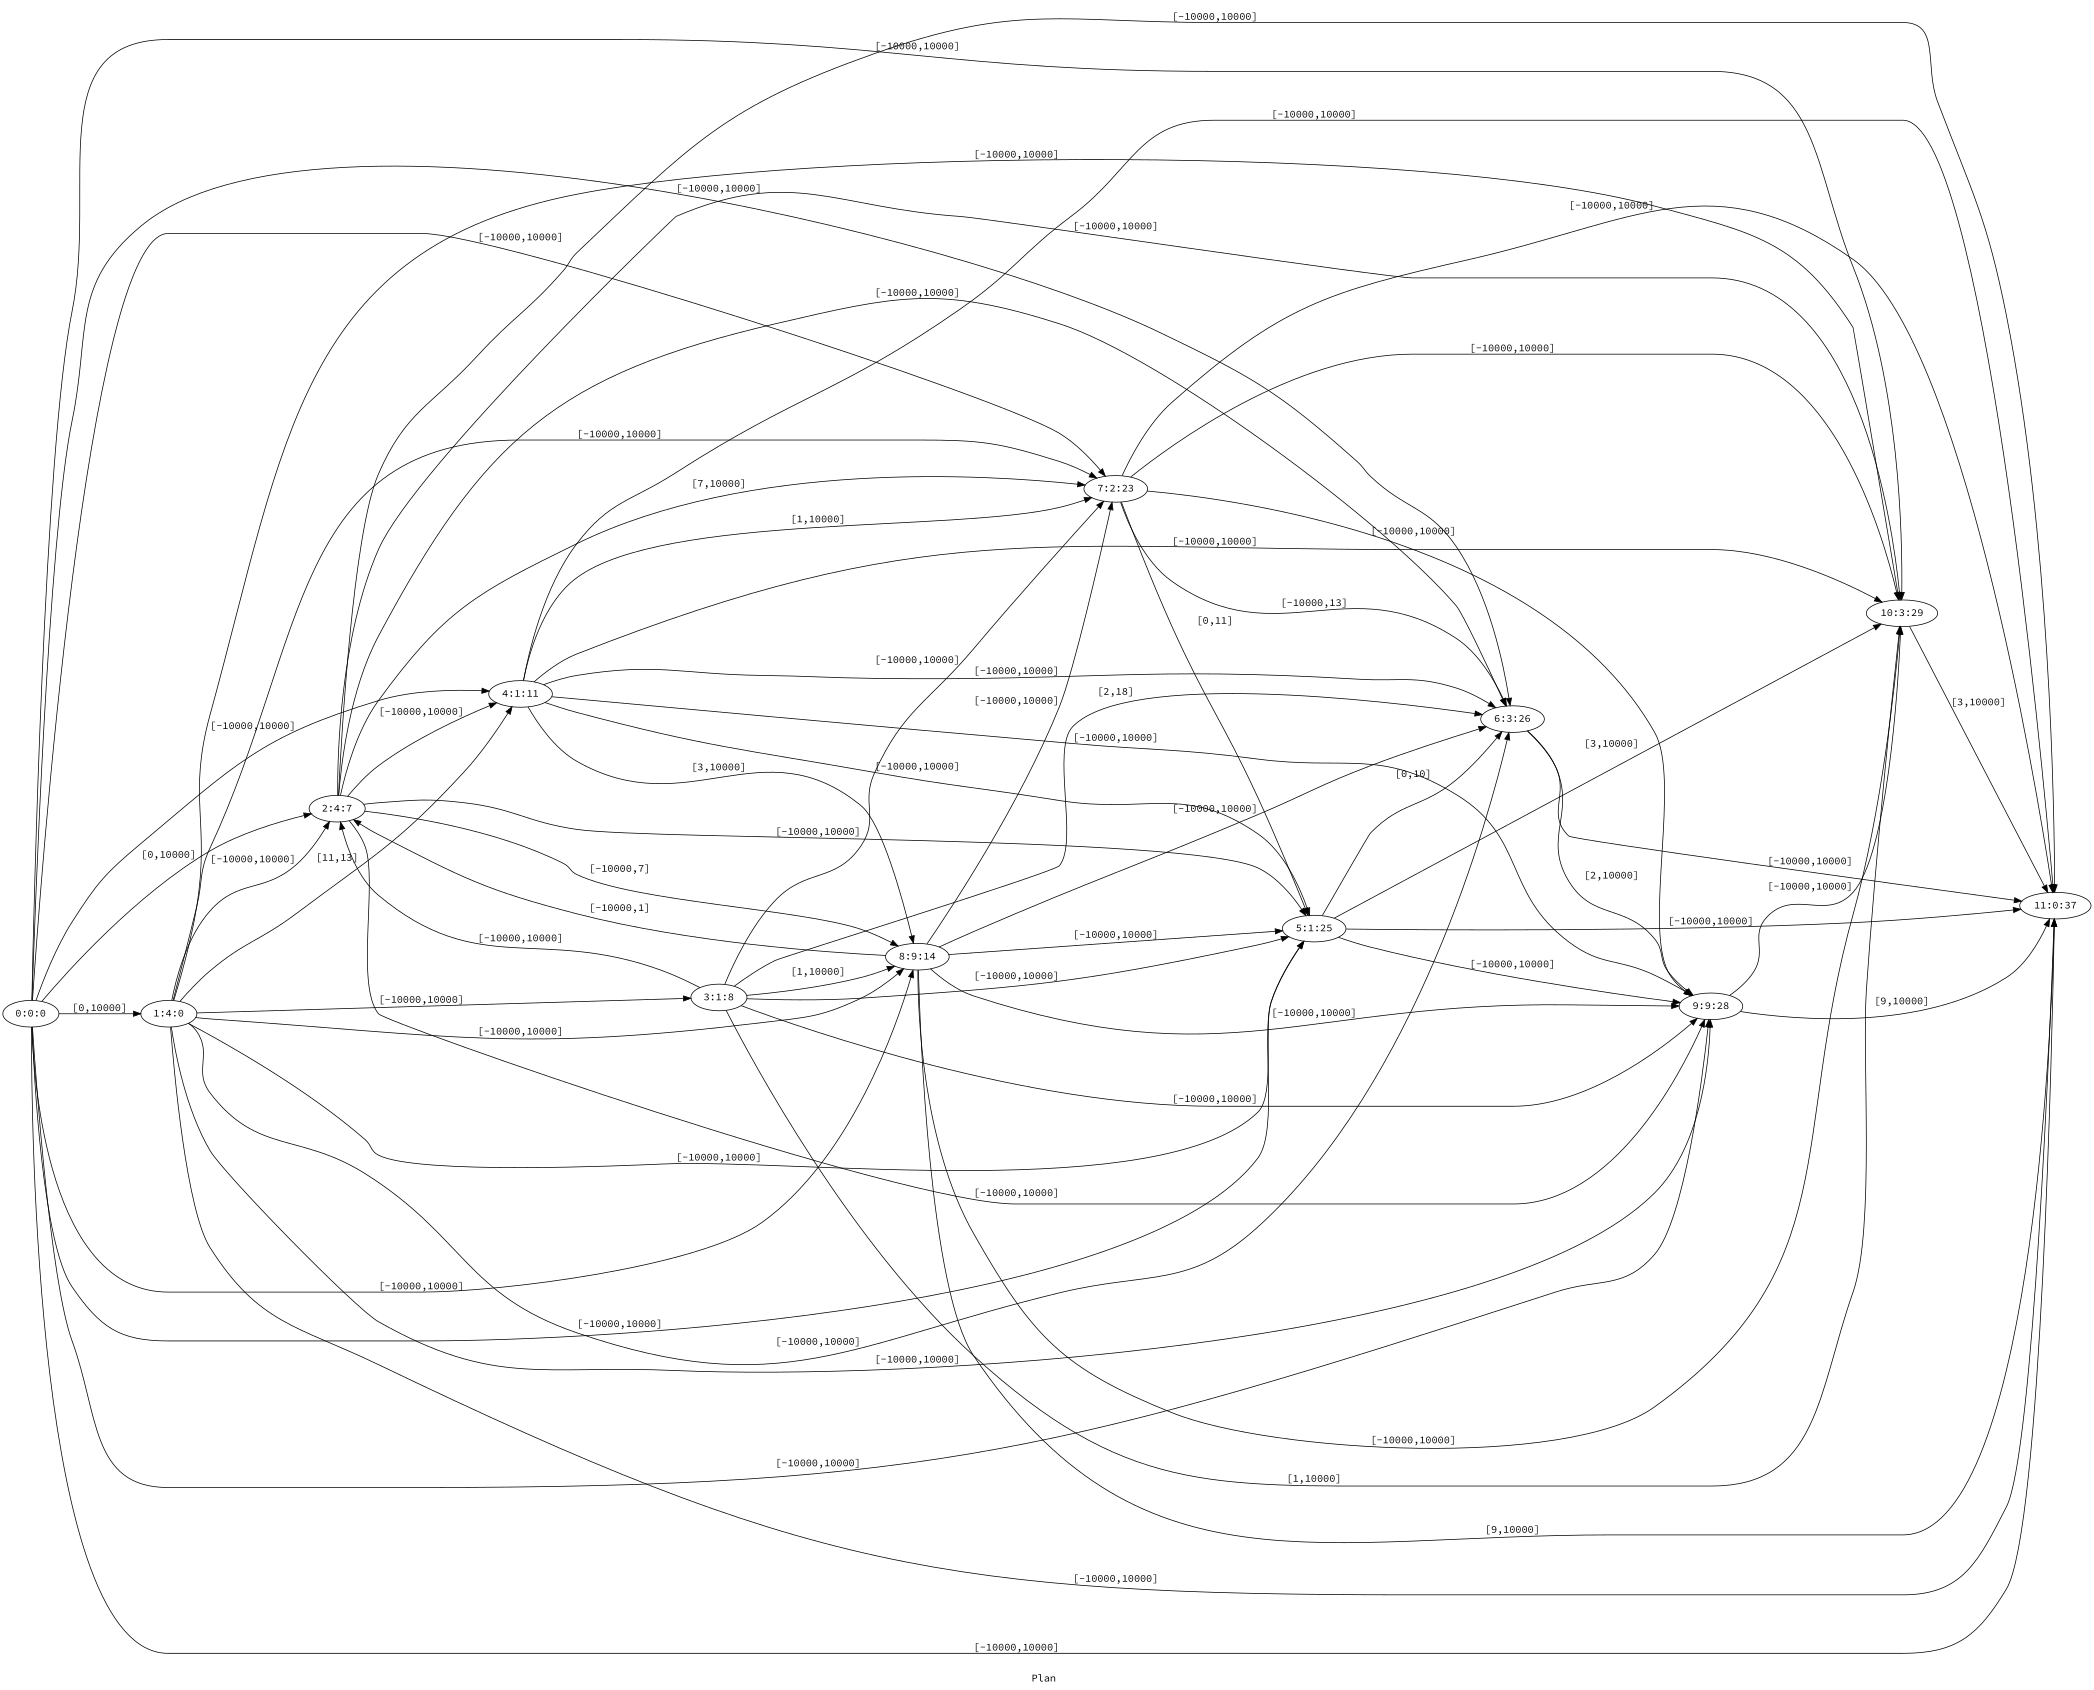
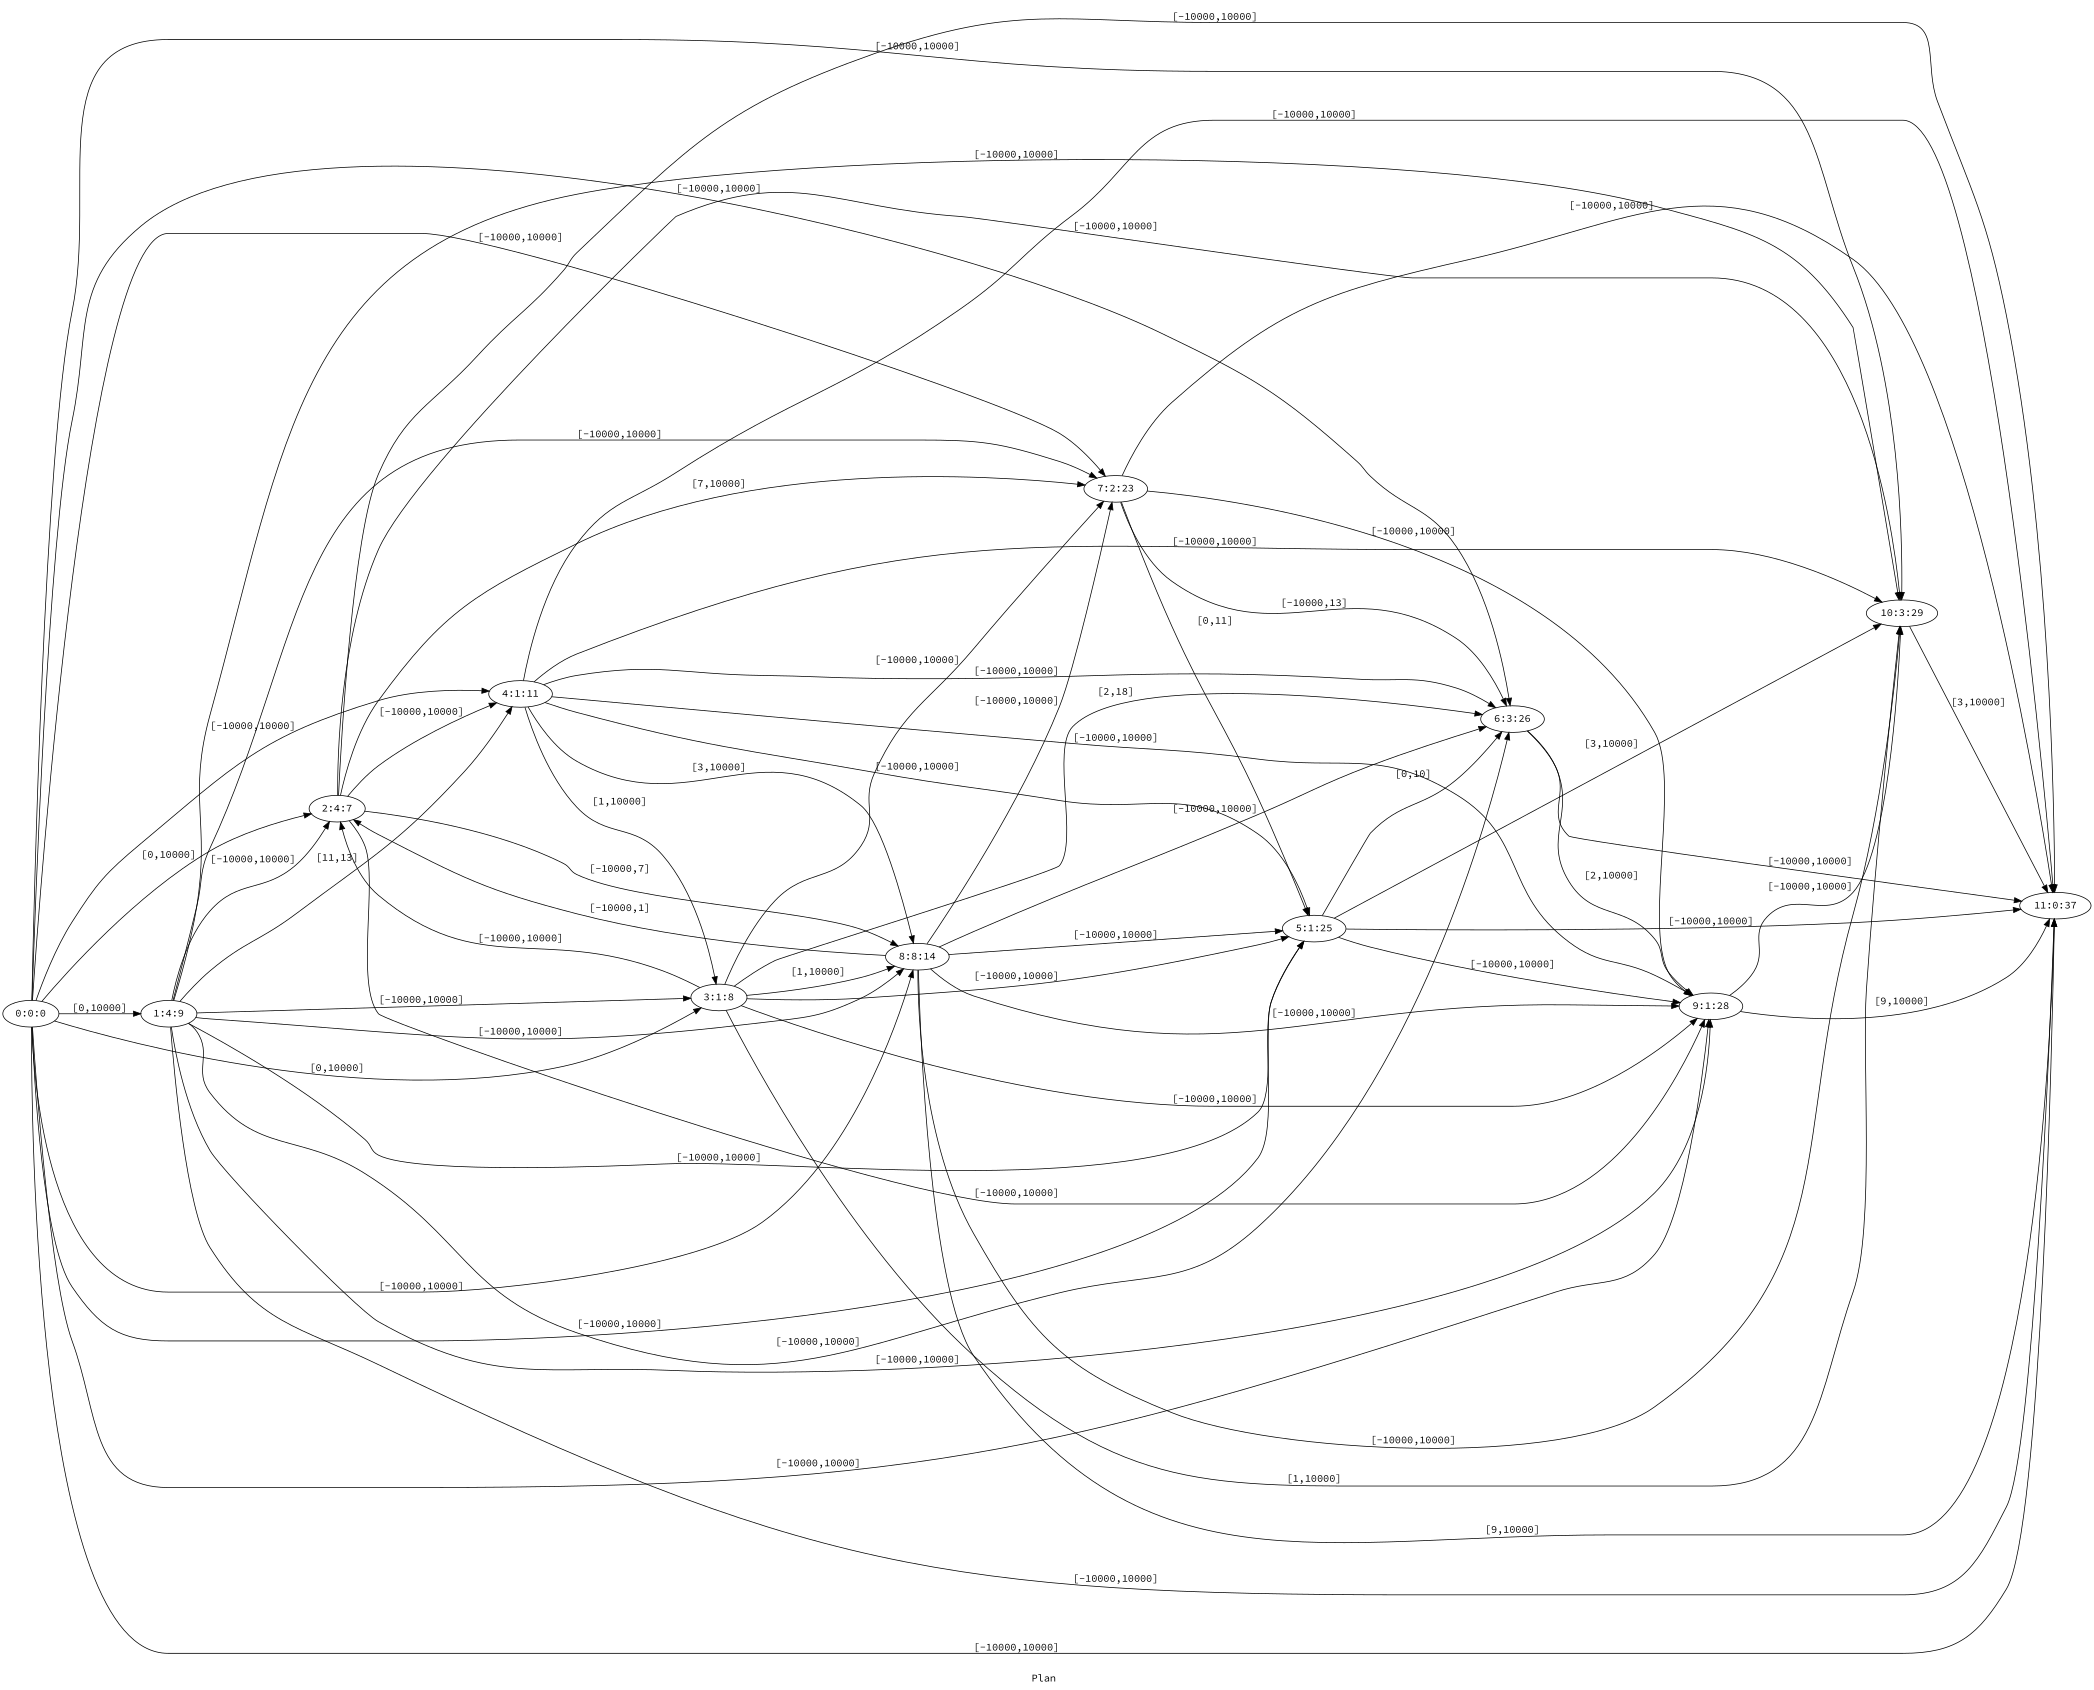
edge "2:4:7" -> "6:3:26": removed, label "[-10000,10000]"
edge "7:2:23" -> "10:3:29": removed, label "[-10000,10000]"
edge "4:1:11" -> "7:2:23": now "4:1:11" -> "3:1:8"
edge "2:4:7" -> "5:1:25": removed, label "[-10000,10000]"
node "8:9:14": label "8:9:14" -> "8:8:14"
node "9:9:28": label "9:9:28" -> "9:1:28"
node "1:4:0": label "1:4:0" -> "1:4:9"
edge "0:0:0" -> "3:1:8": added, label "[0,10000]"
